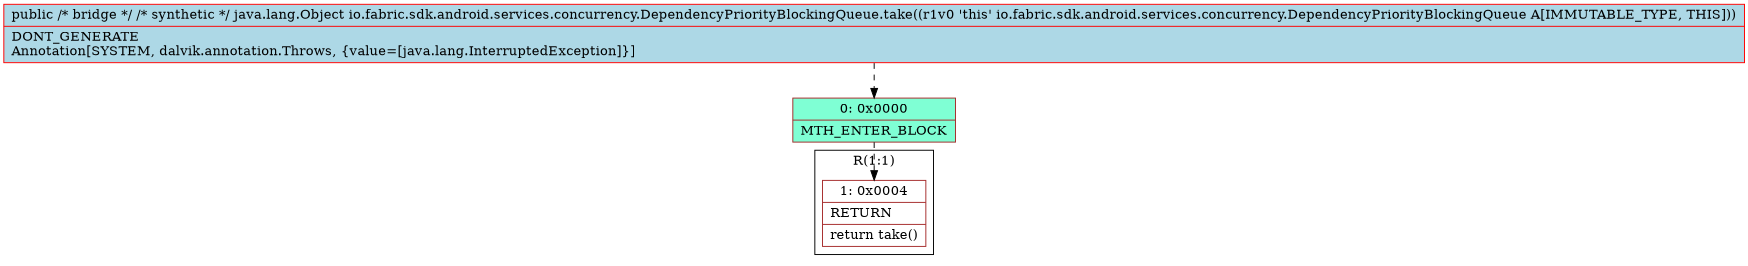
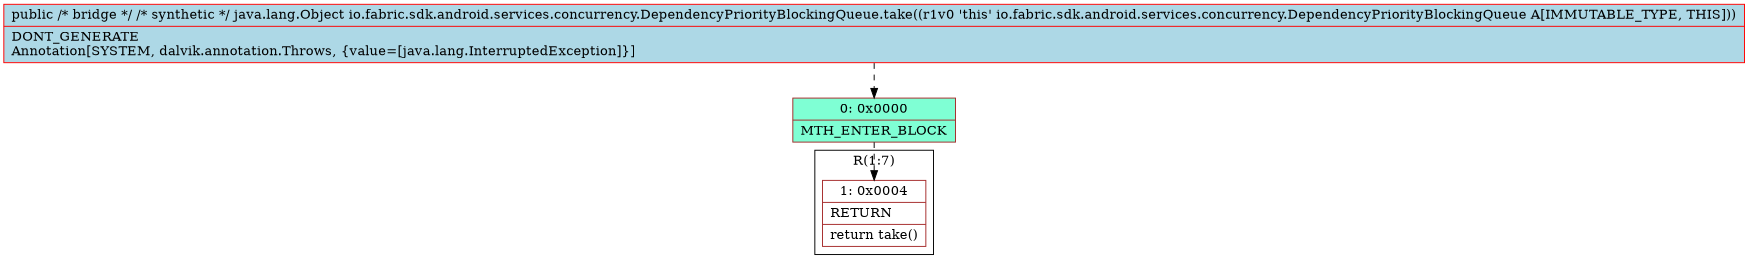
cluster "R(1:1)": label "R(1:1)" -> "R(1:7)"
